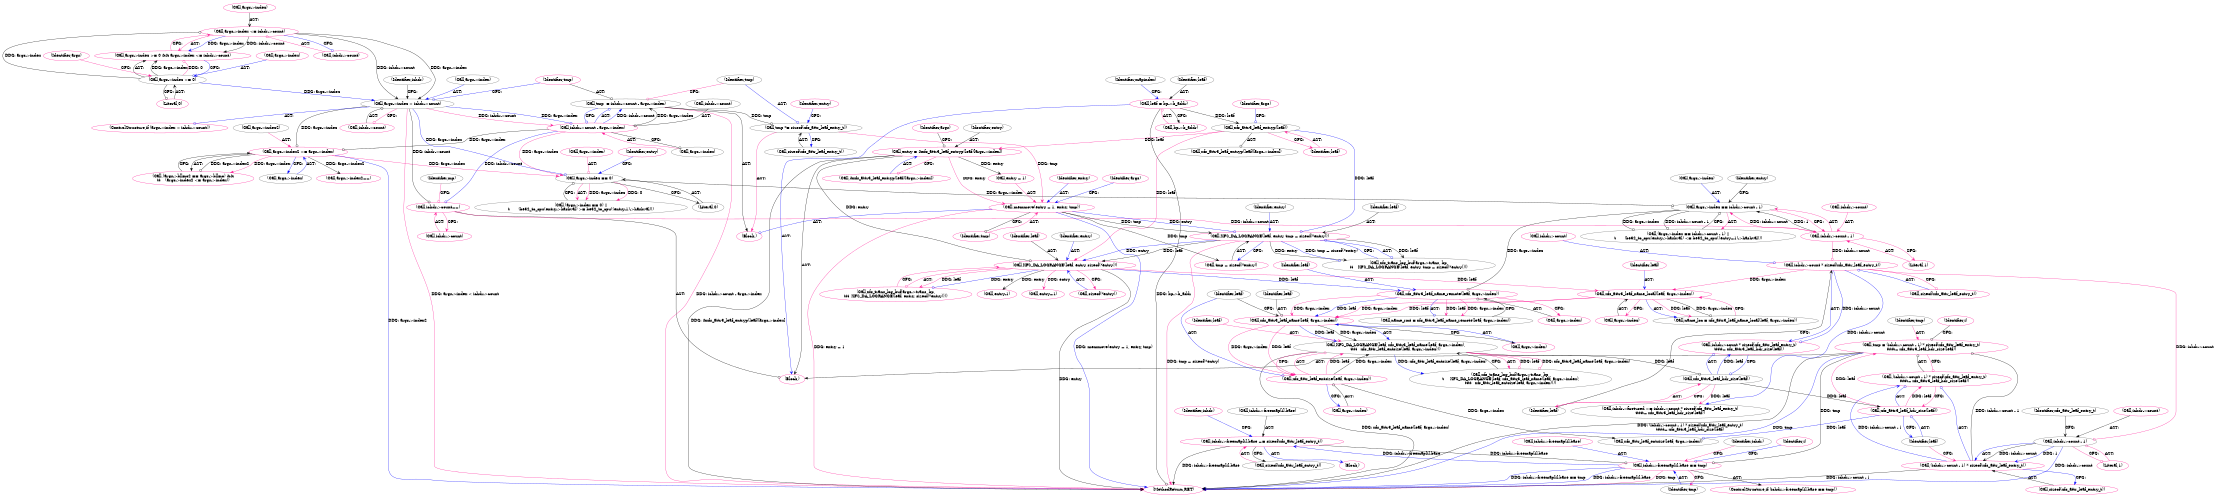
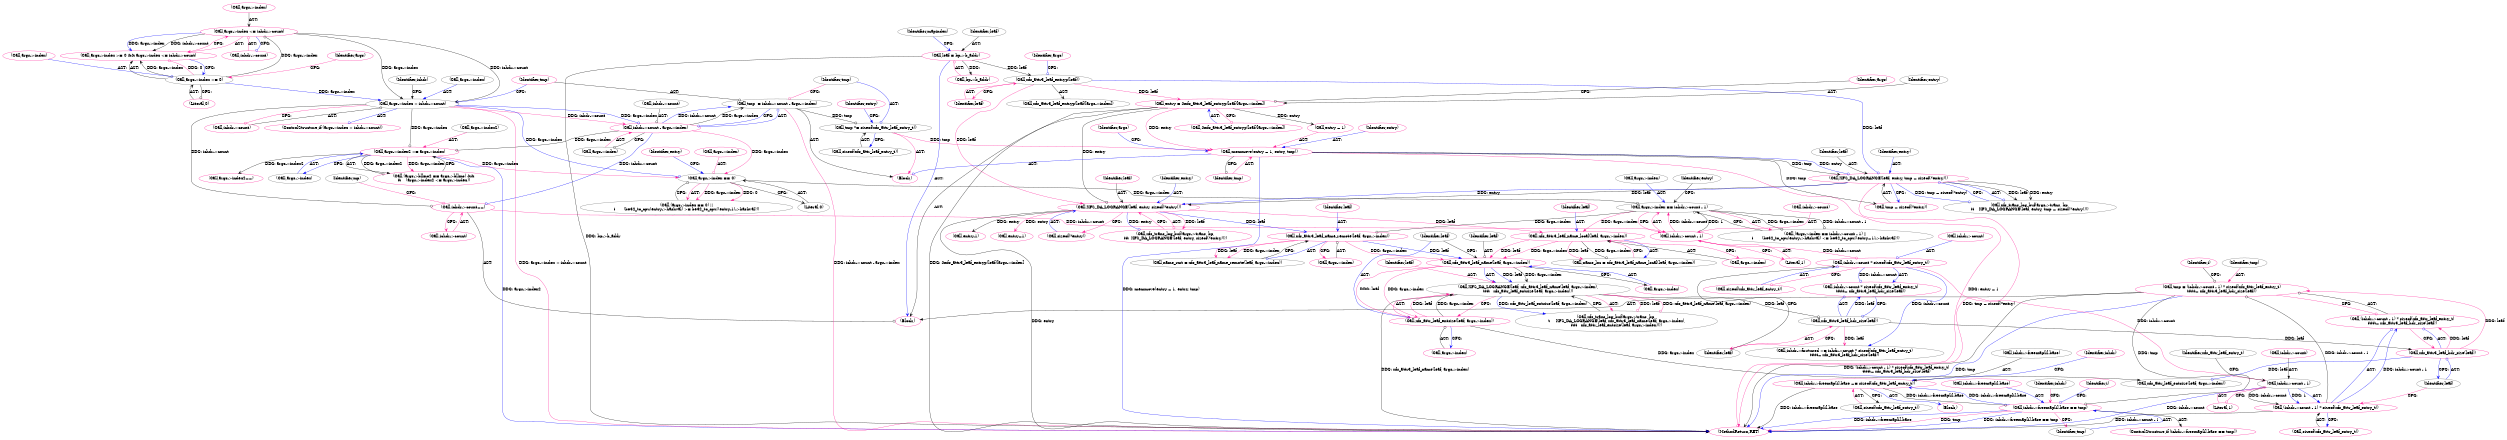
edge "(Call,leaf = bp->b_addr)" -> "(Call,bp->b_addr)": label "CFG: " -> "DDG: "
edge "(Call,xfs_attr3_leaf_entryp(leaf))" -> "(Call,xfs_attr3_leaf_entryp(leaf)[args->index])": arrowhead odot -> vee
edge "(Call,ichdr->count * sizeof(xfs_attr_leaf_entry_t))" -> "(Call,xfs_attr3_leaf_name_local(leaf, args->index))": now "(Call,args->index == ichdr->count - 1)" -> "(Call,xfs_attr3_leaf_name_local(leaf, args->index))"
